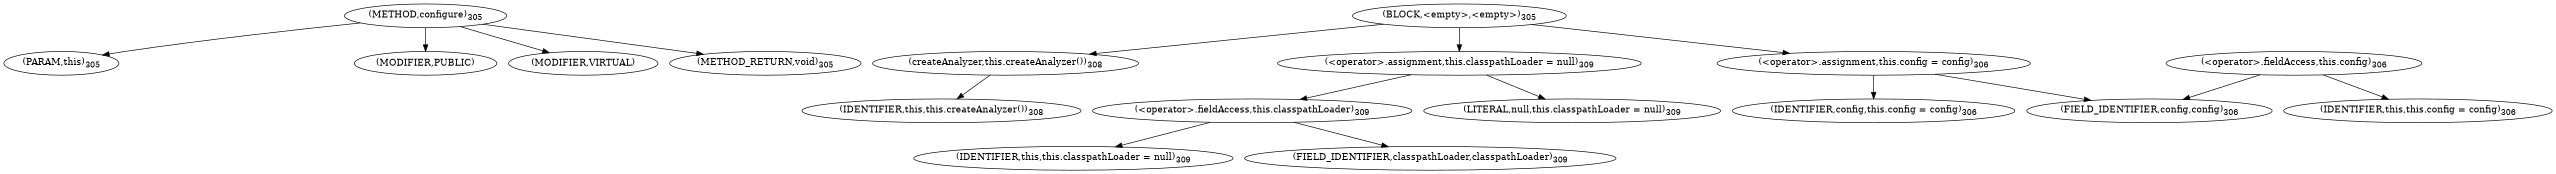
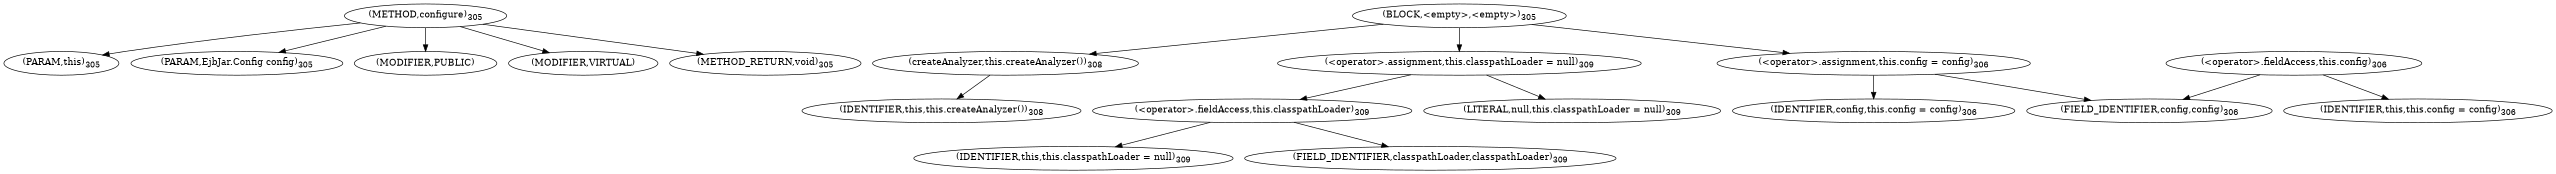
node "(PARAM,EjbJar.Config config)": added
